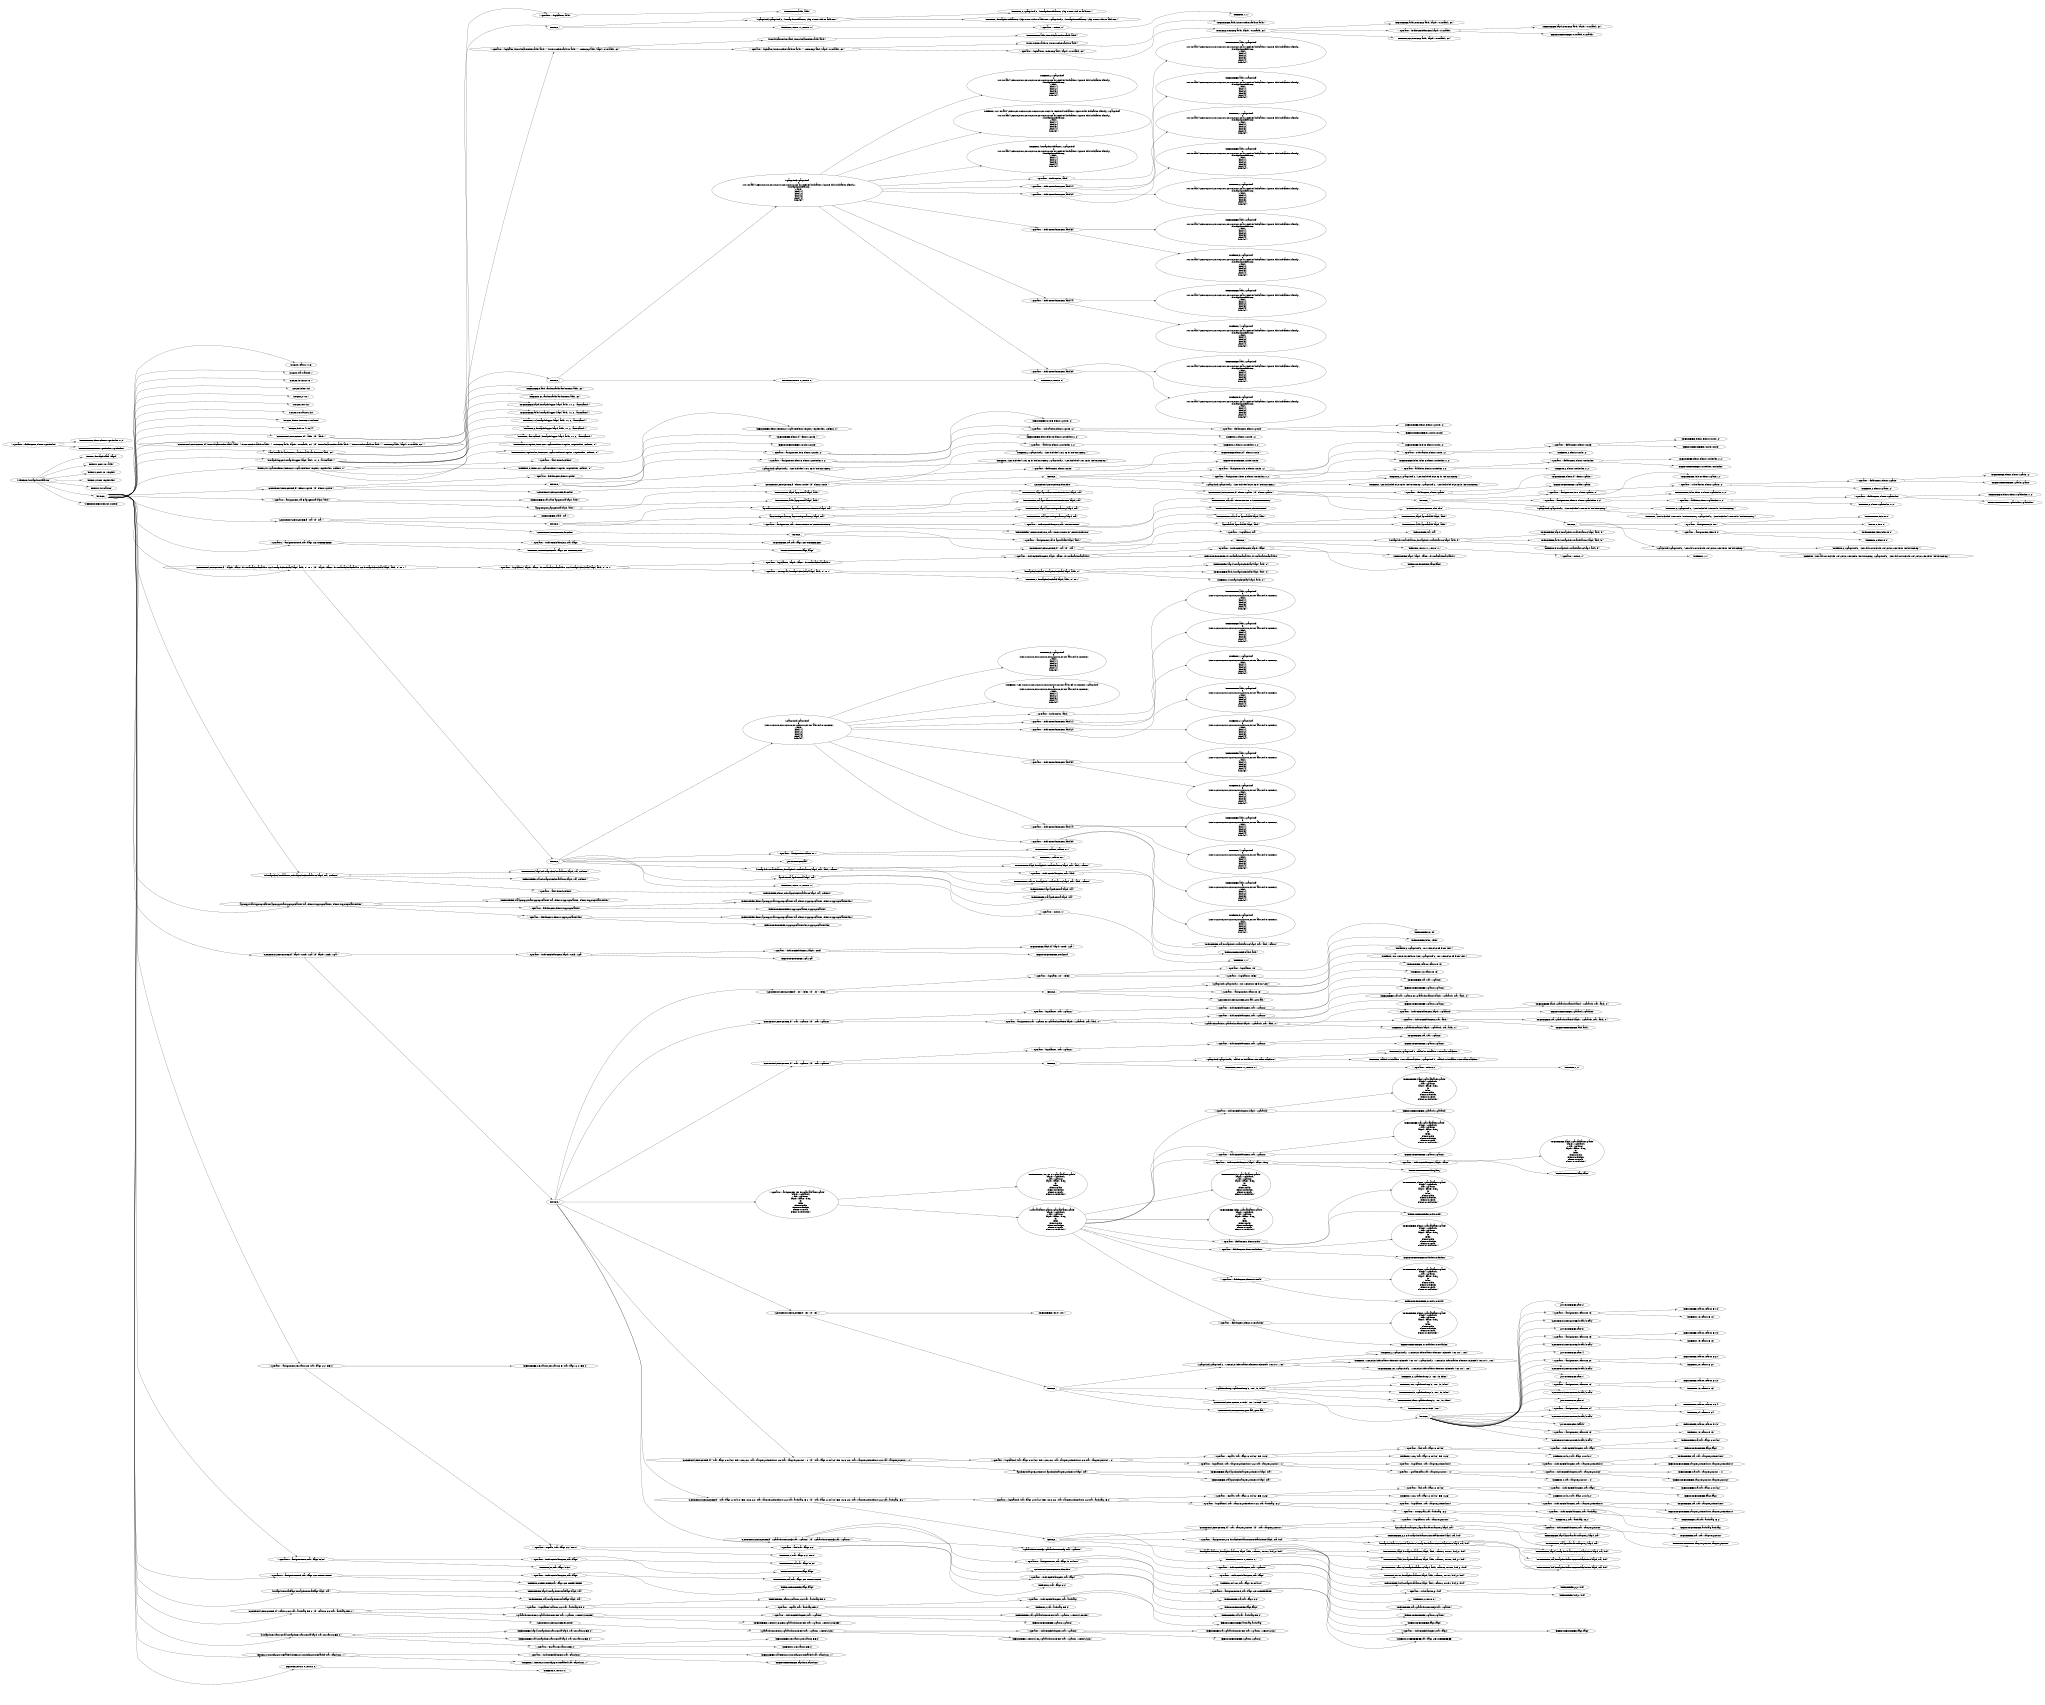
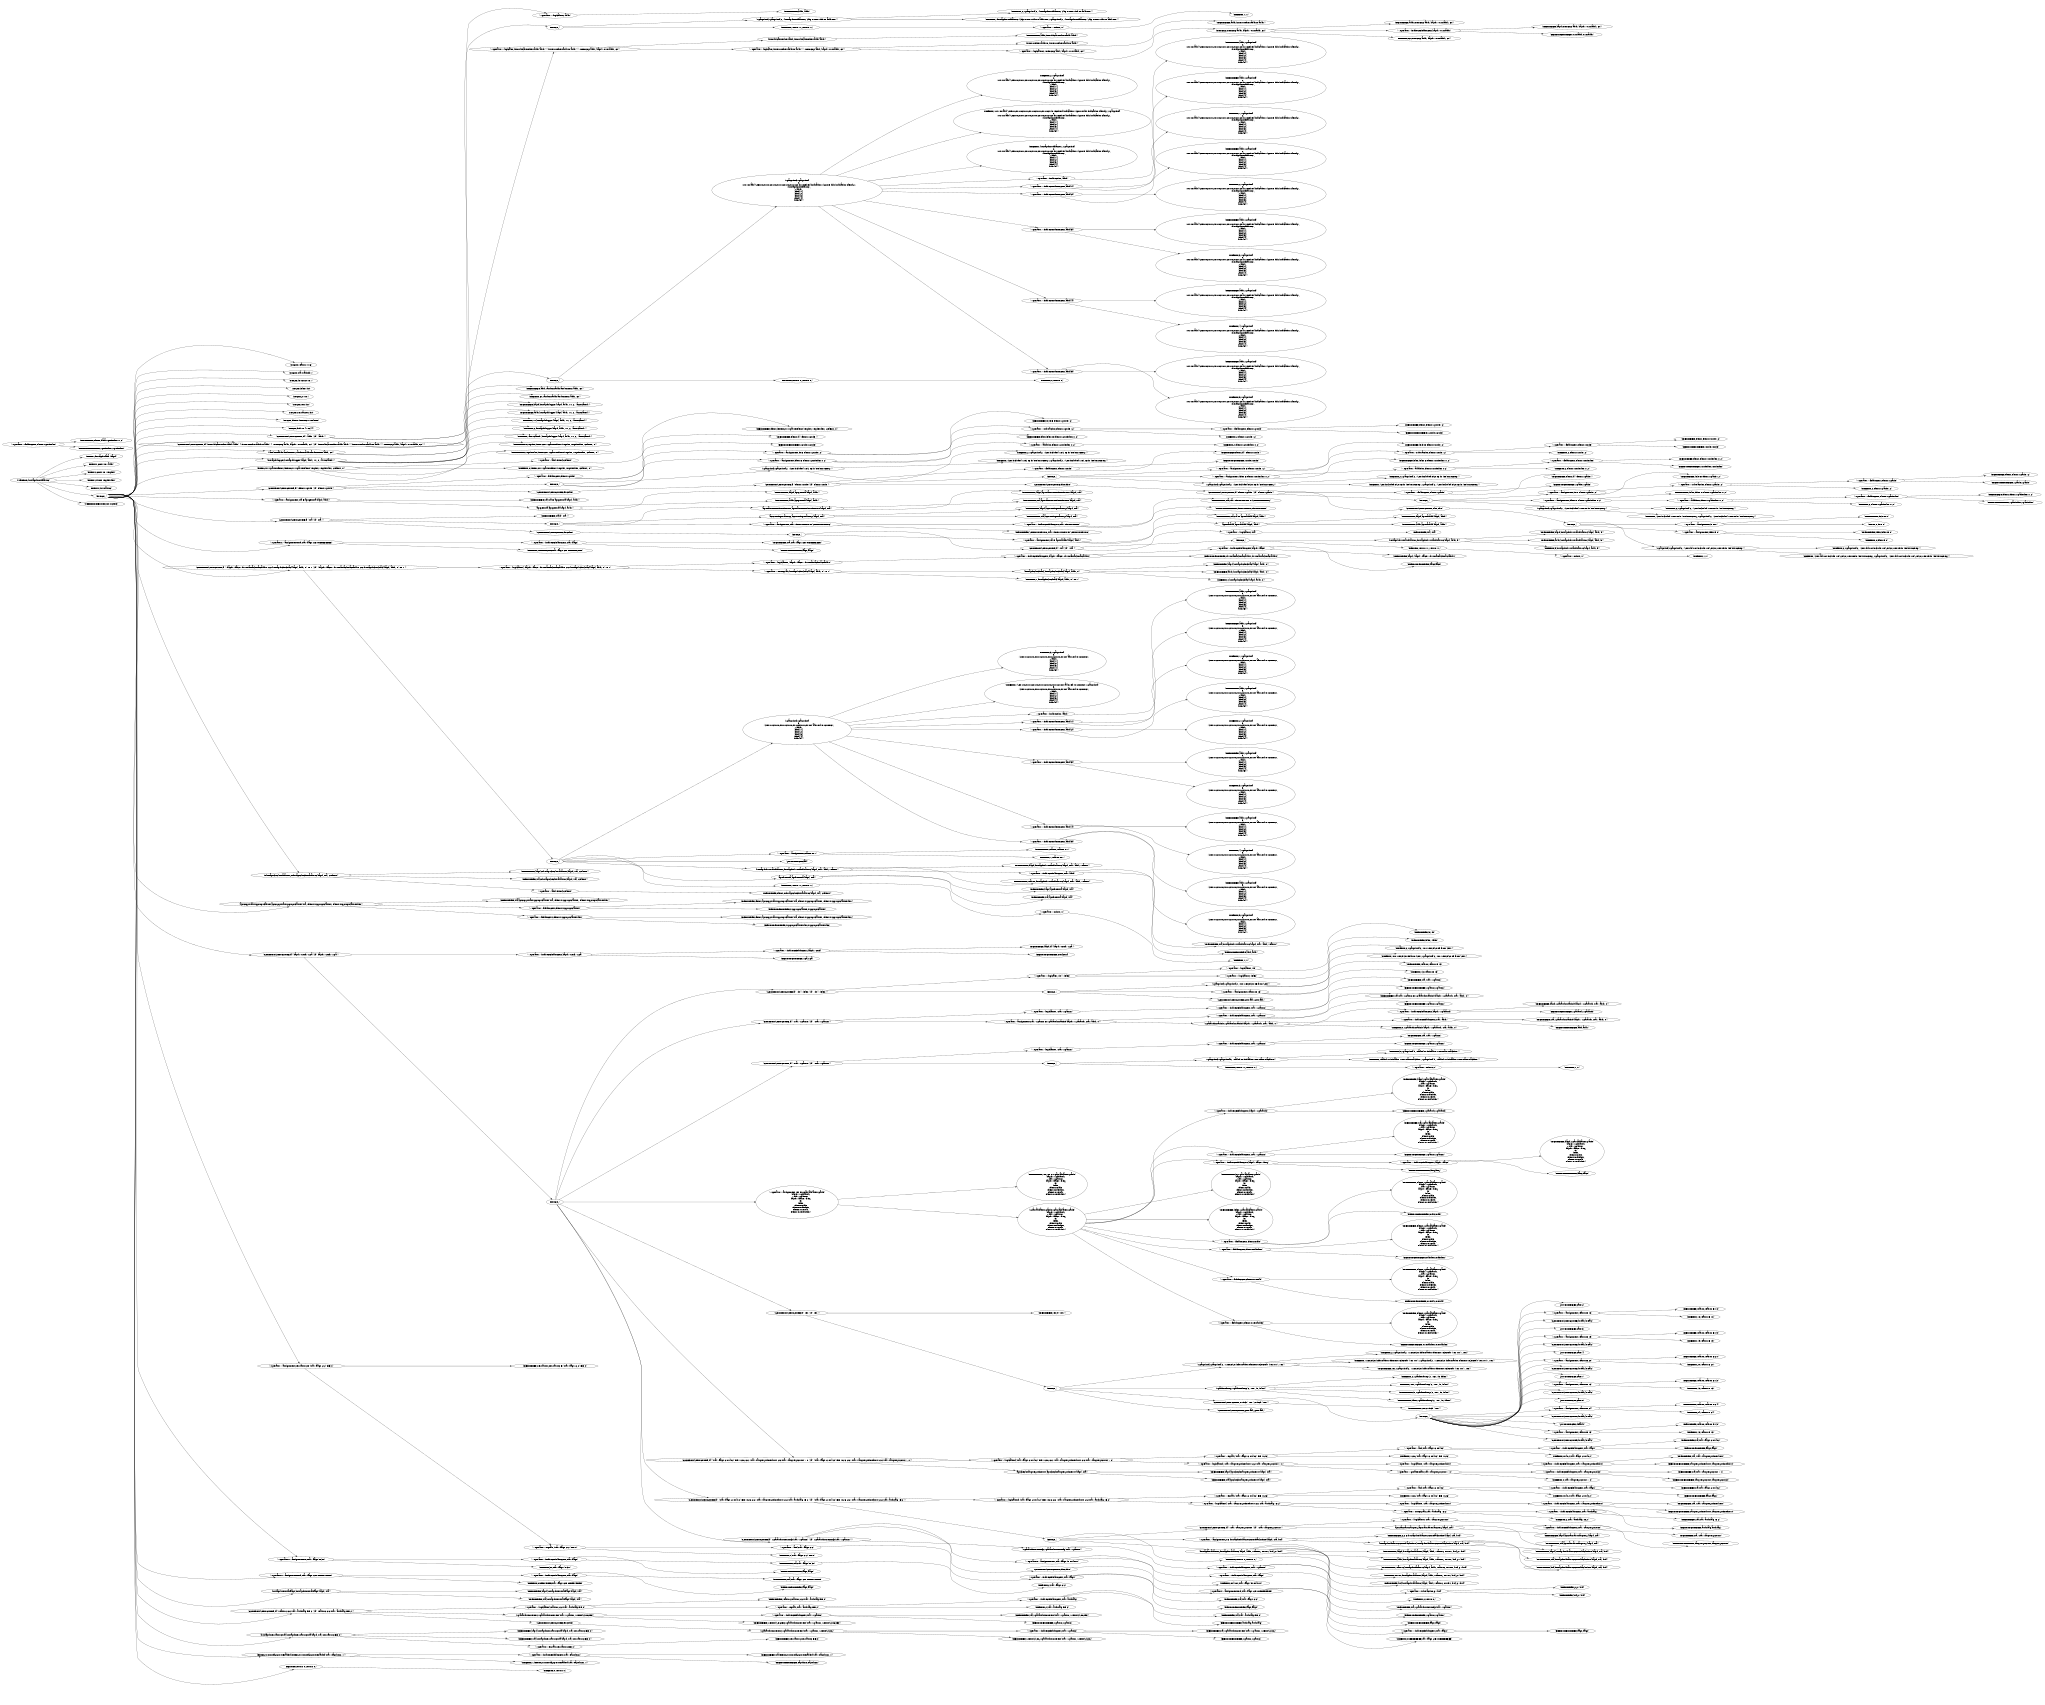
node "(IDENTIFIER,elems,elems.wps_ie_len + 2)": label "(IDENTIFIER,elems,elems.wps_ie_len + 2)" -> "(IDENTIFIER,elems,data.wps_ie_len + 2)"
node "(ap_get_query,ap_get_sta(hapd, addr))": label "(ap_get_query,ap_get_sta(hapd, addr))" -> "(ap_get_sta,ap_get_sta(hapd, addr))"
edge "(<operator>.and,sta->flags & 2)" -> "(LITERAL,2,sta->flags & 2)": now "(IDENTIFIER,sta,sta->flags |= 3u)" -> "(LITERAL,2,sta->flags & 2)"
node "(LITERAL,0,new_assoc == 0)": removed
